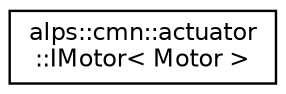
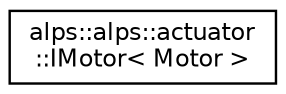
node "alps::cmn::actuator ::IMotor< Motor >": label "alps::cmn::actuator ::IMotor< Motor >" -> "alps::alps::actuator ::IMotor< Motor >"
